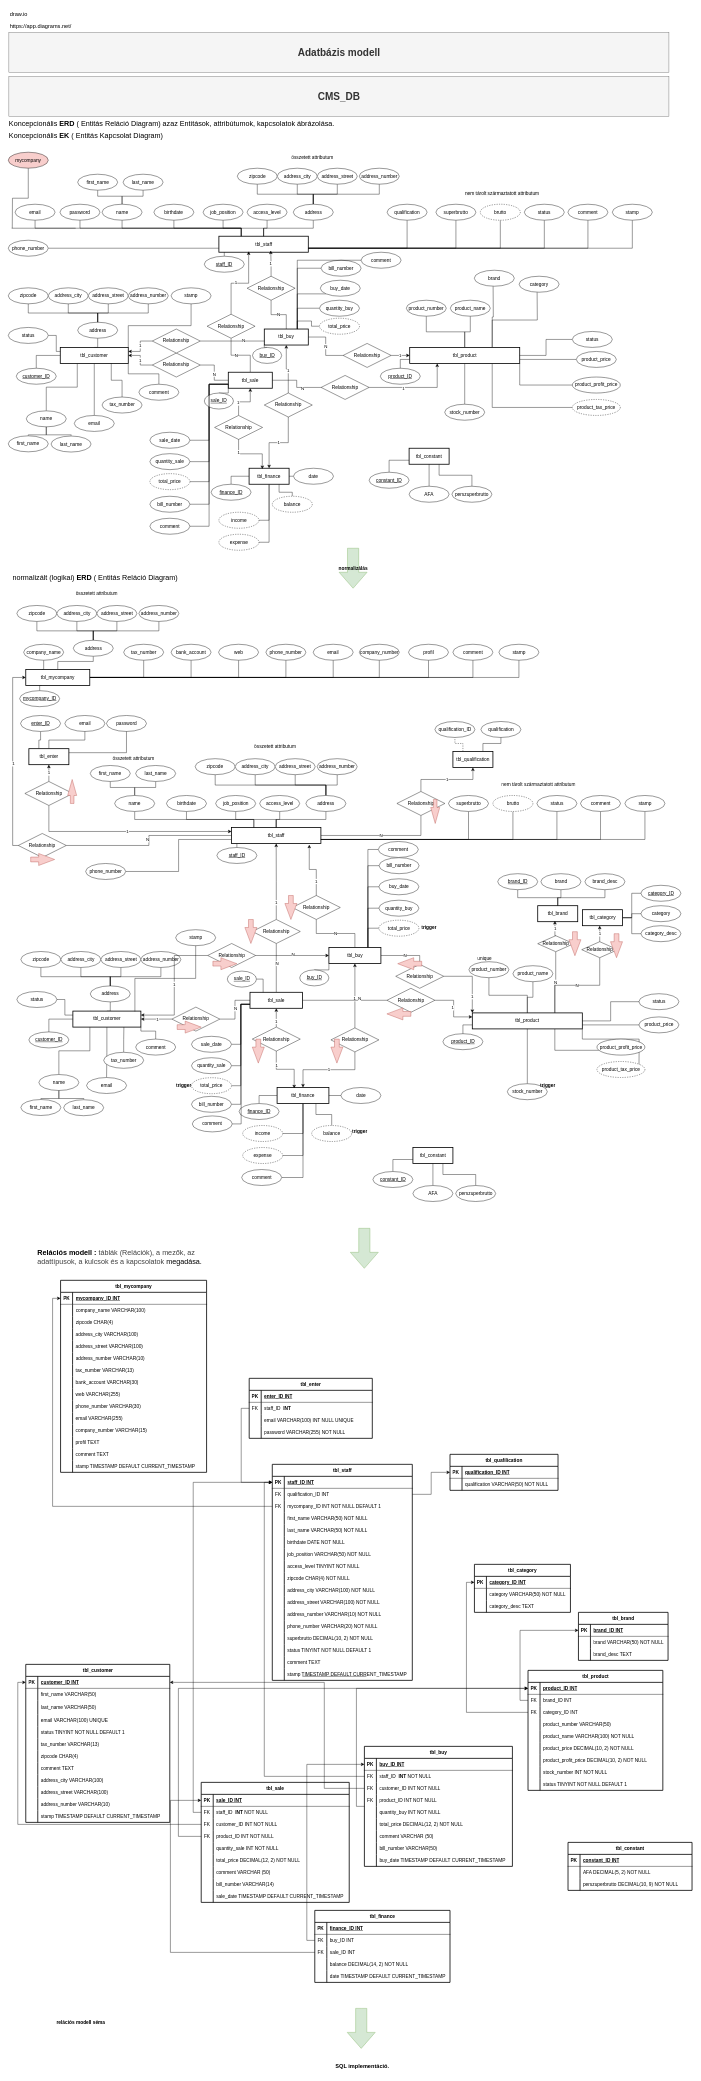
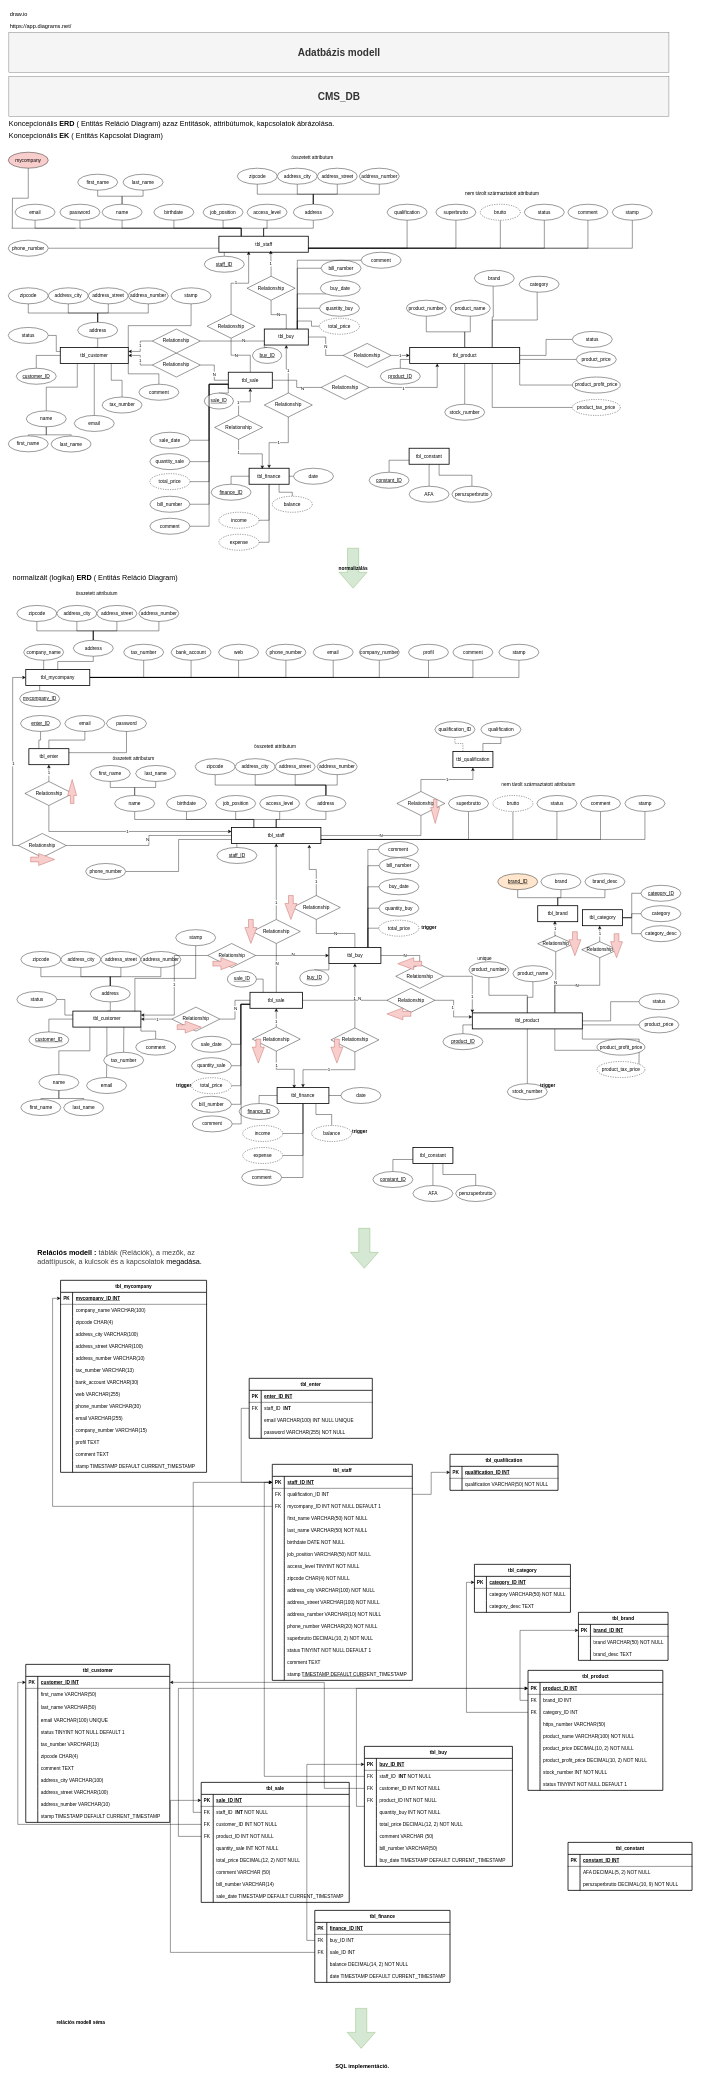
node "brand_ID": fillcolor #ffffff -> #ffe6cc
node "product_number VARCHAR(50)": label "product_number VARCHAR(50)" -> "https_number VARCHAR(50)"
